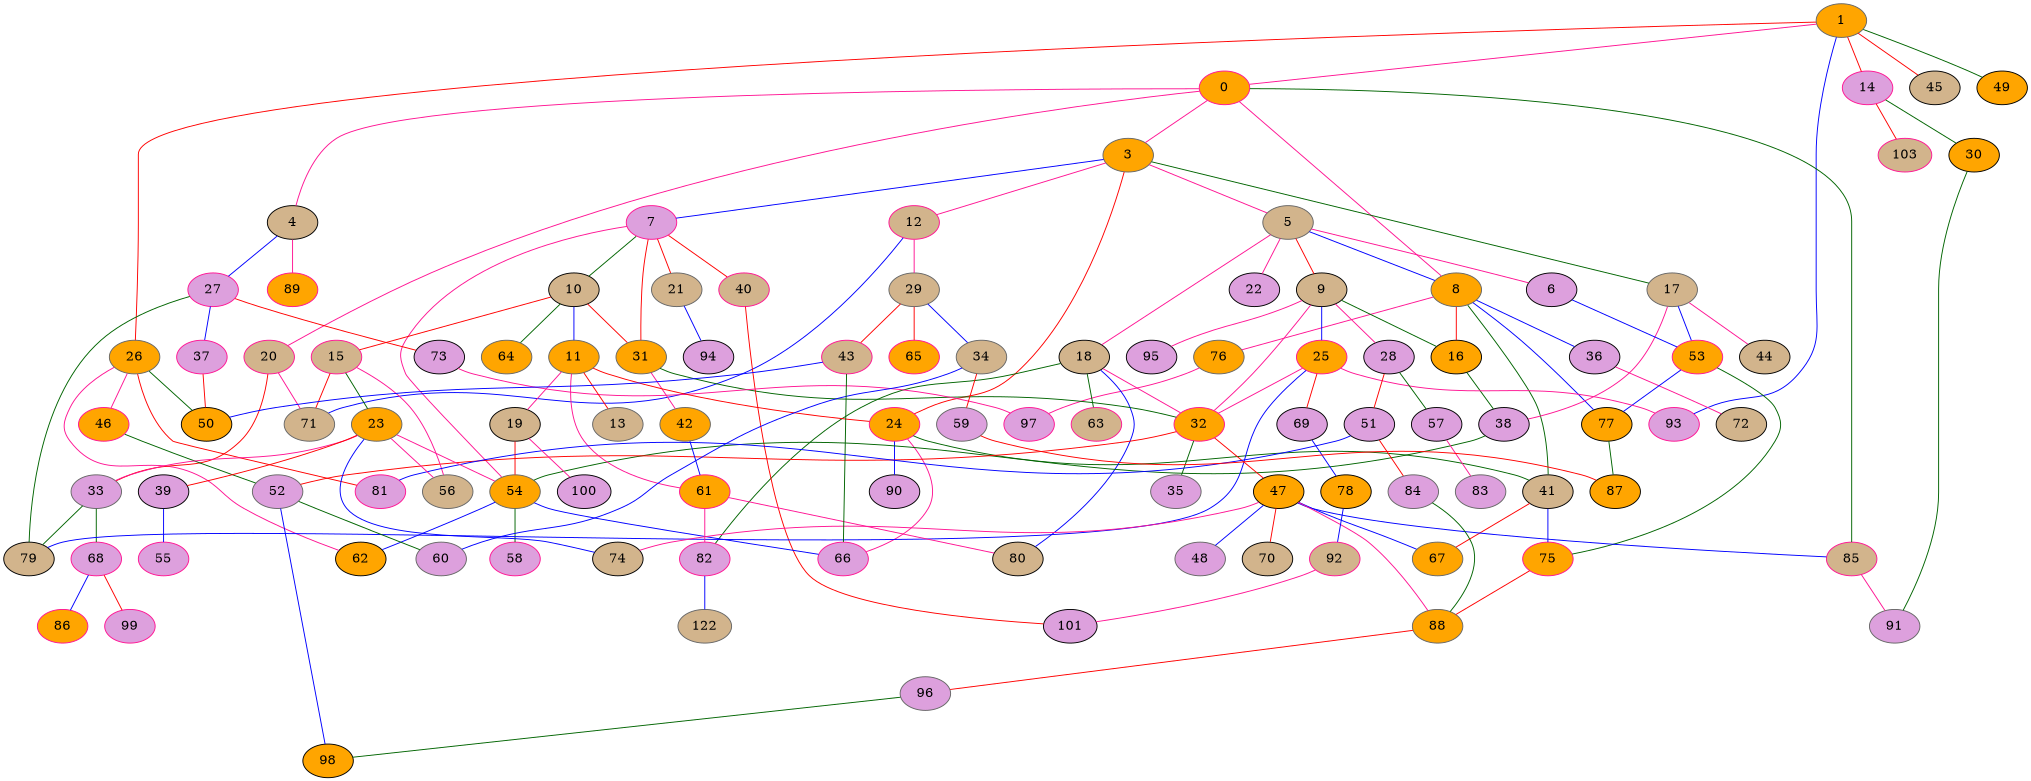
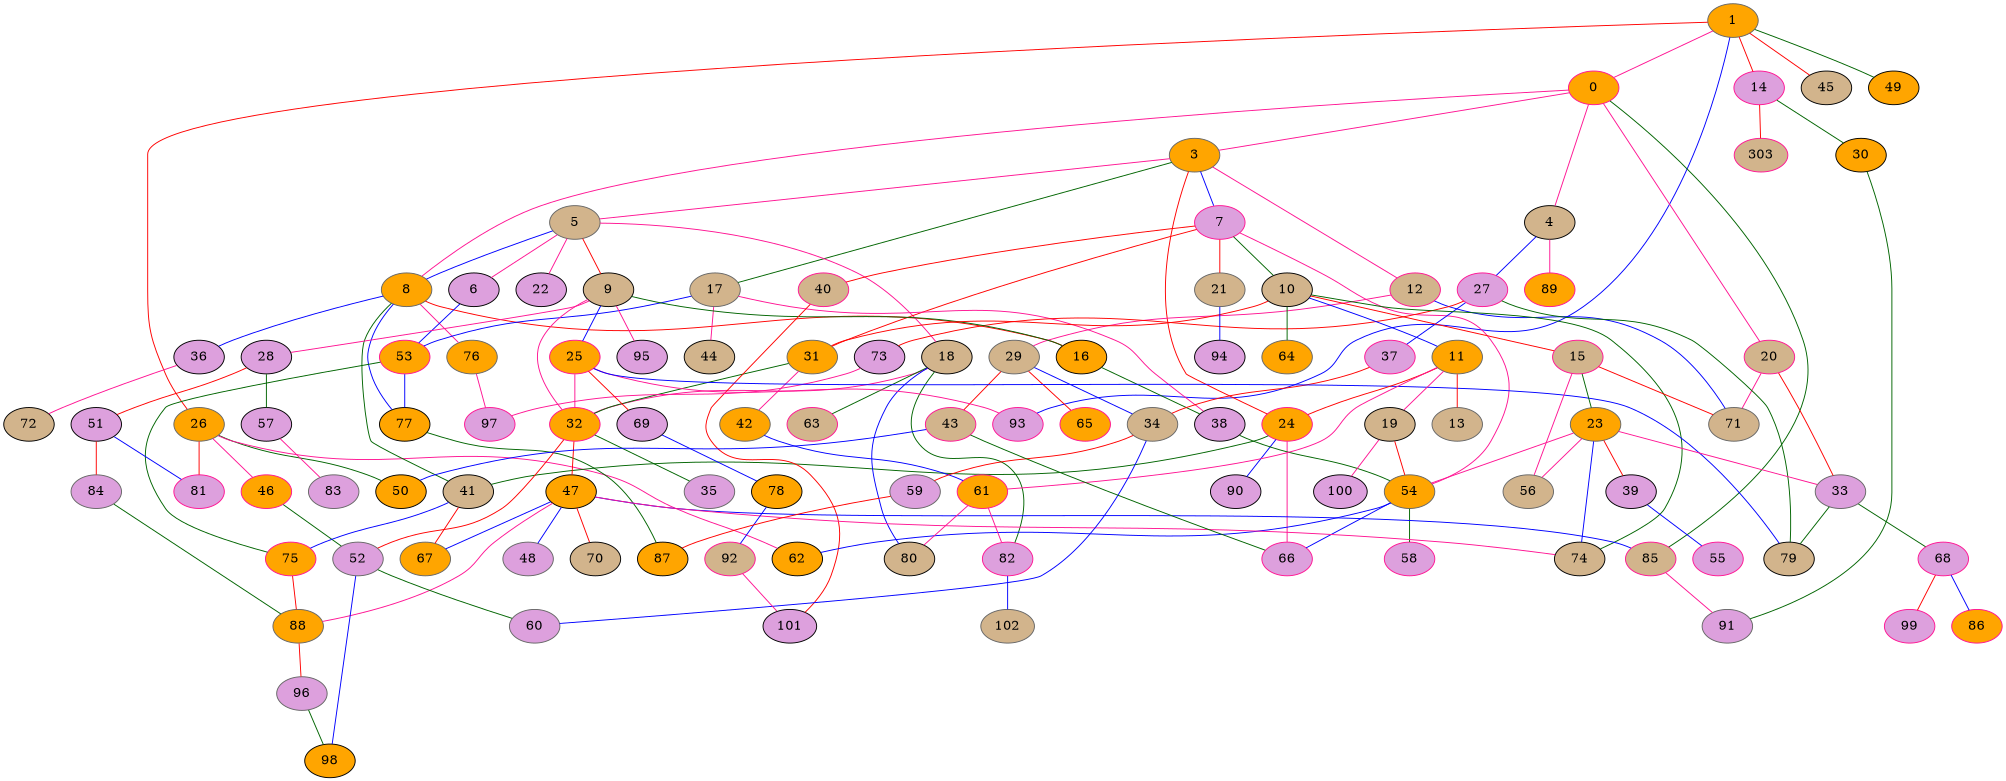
node "103": label "103" -> "303"
edge "10" -- "74": added
edge "37" -- "50": now "37" -- "34"
node "122": label "122" -> "102"
